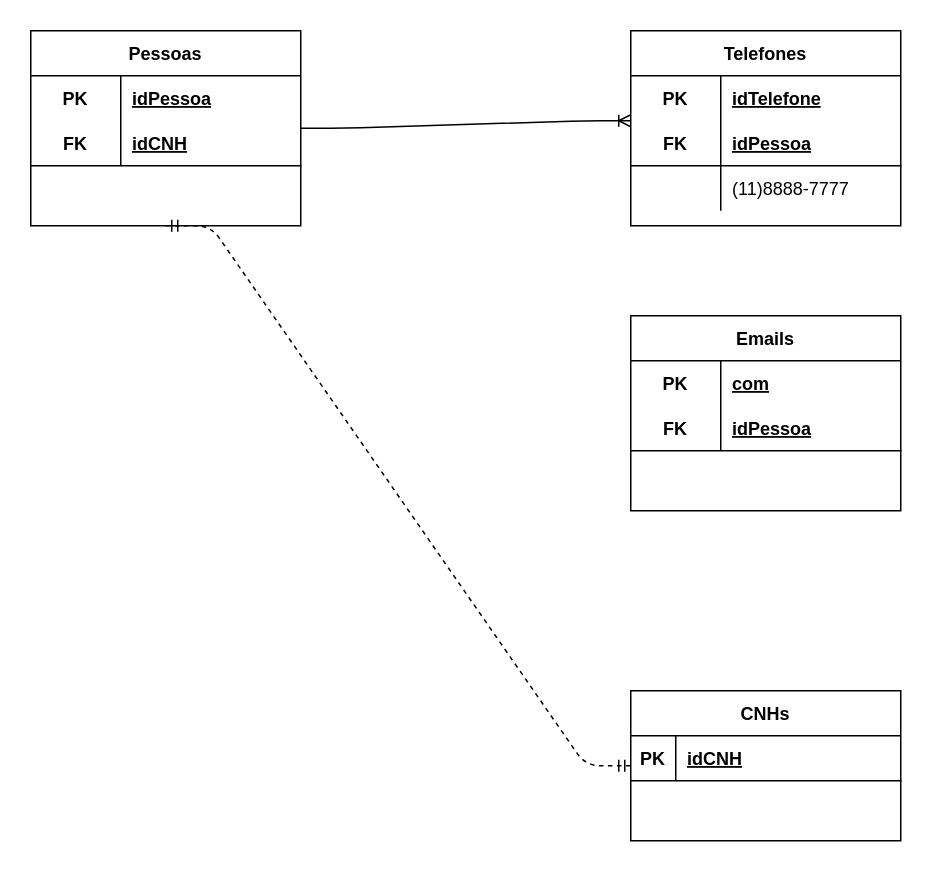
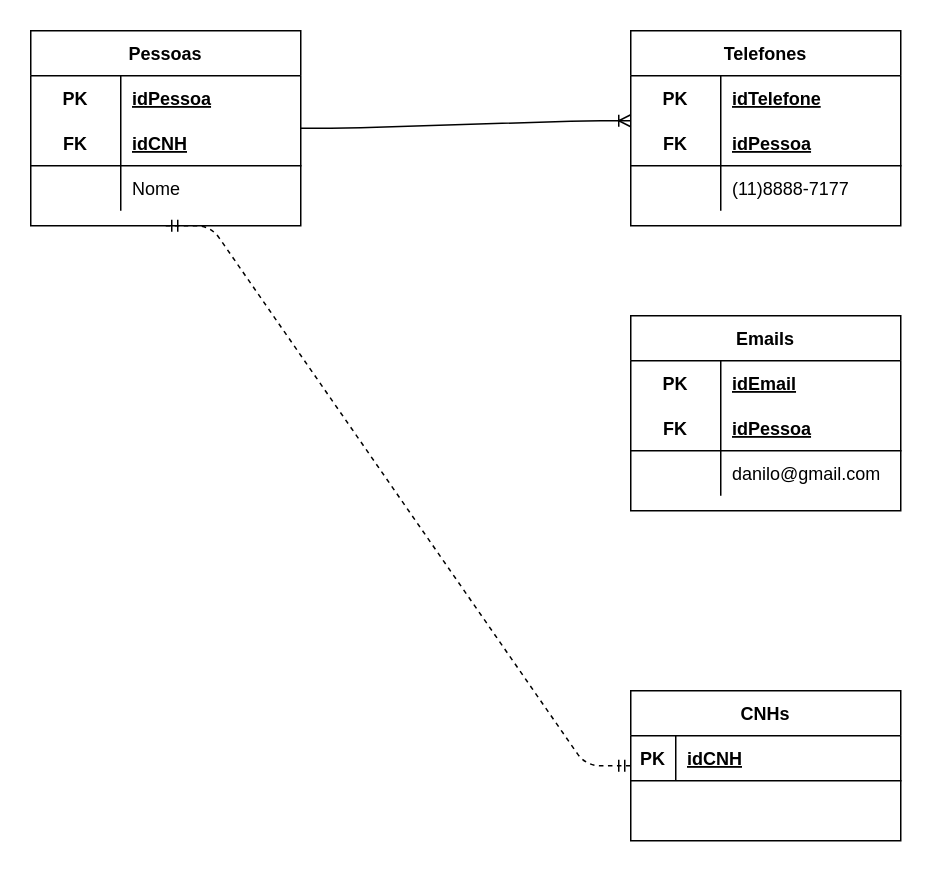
node "Nome": added
node "(11)8888-7777": label "(11)8888-7777" -> "(11)8888-7177"
node "com": label "com" -> "idEmail"
node "danilo@gmail.com": added
